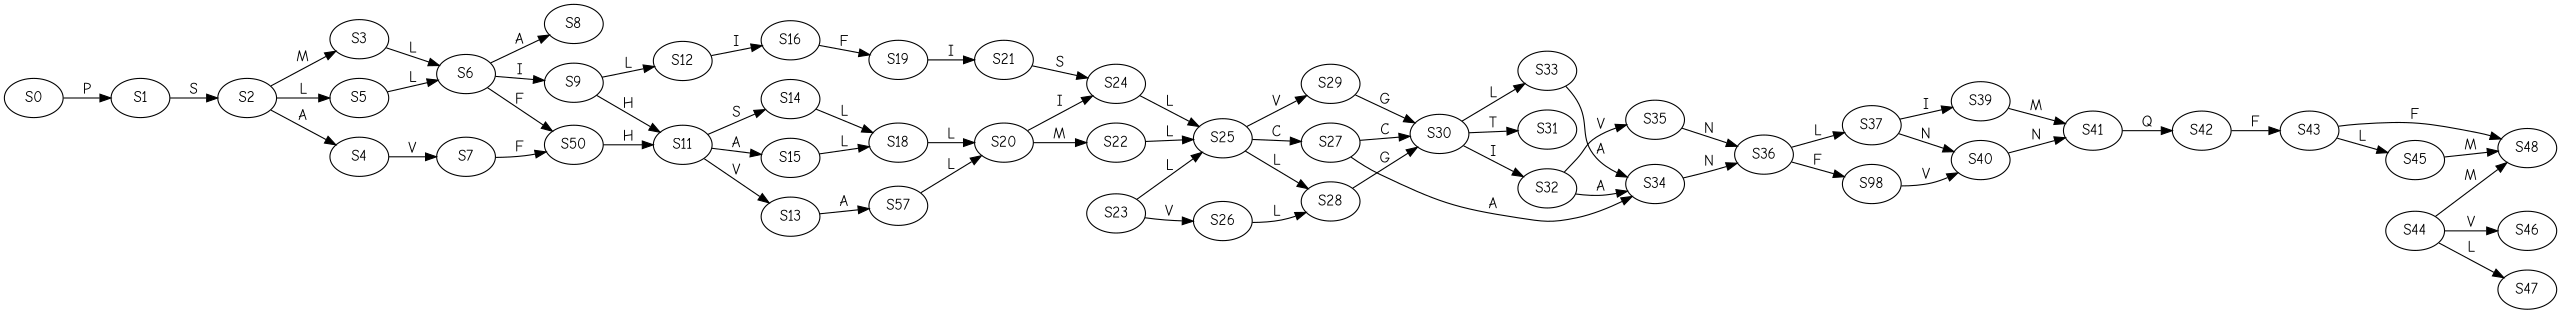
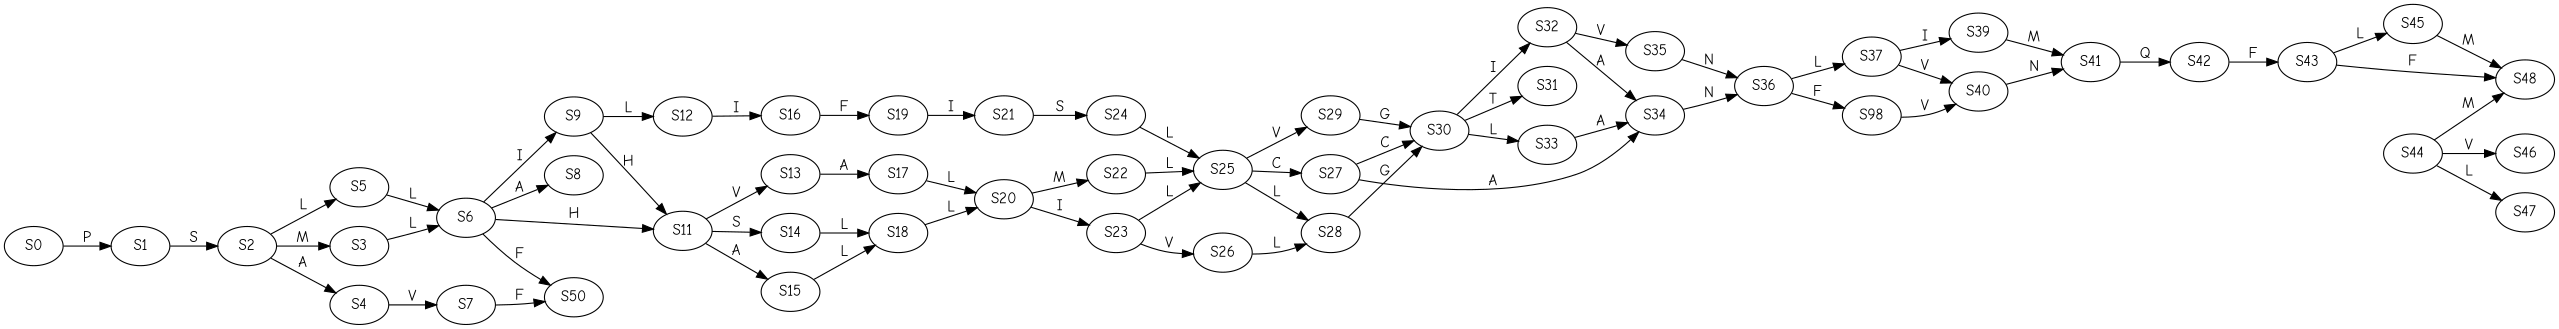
edge "S20" -> "S24": now "S20" -> "S23"
edge "S37" -> "S40": label "N" -> "V"
edge "S50" -> "S11": now "S6" -> "S11"
node "S57": label "S57" -> "S17"
